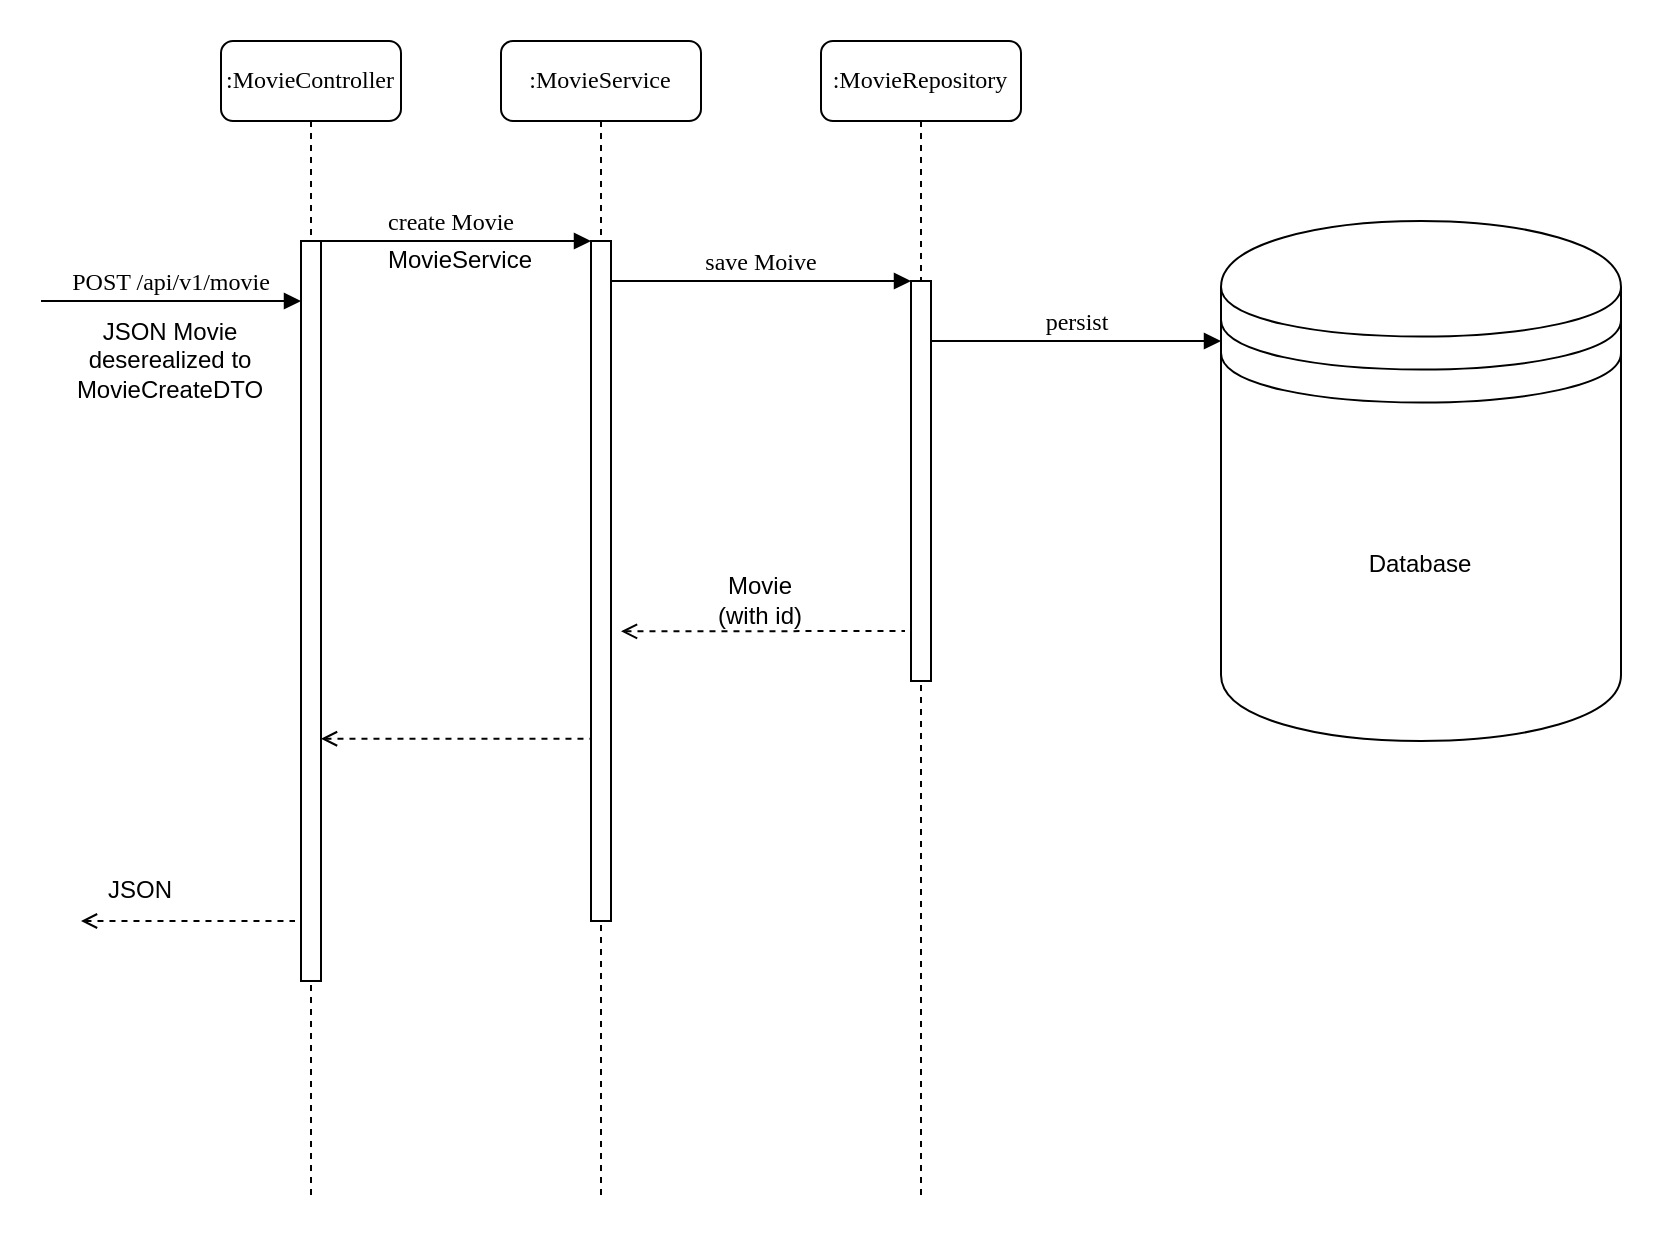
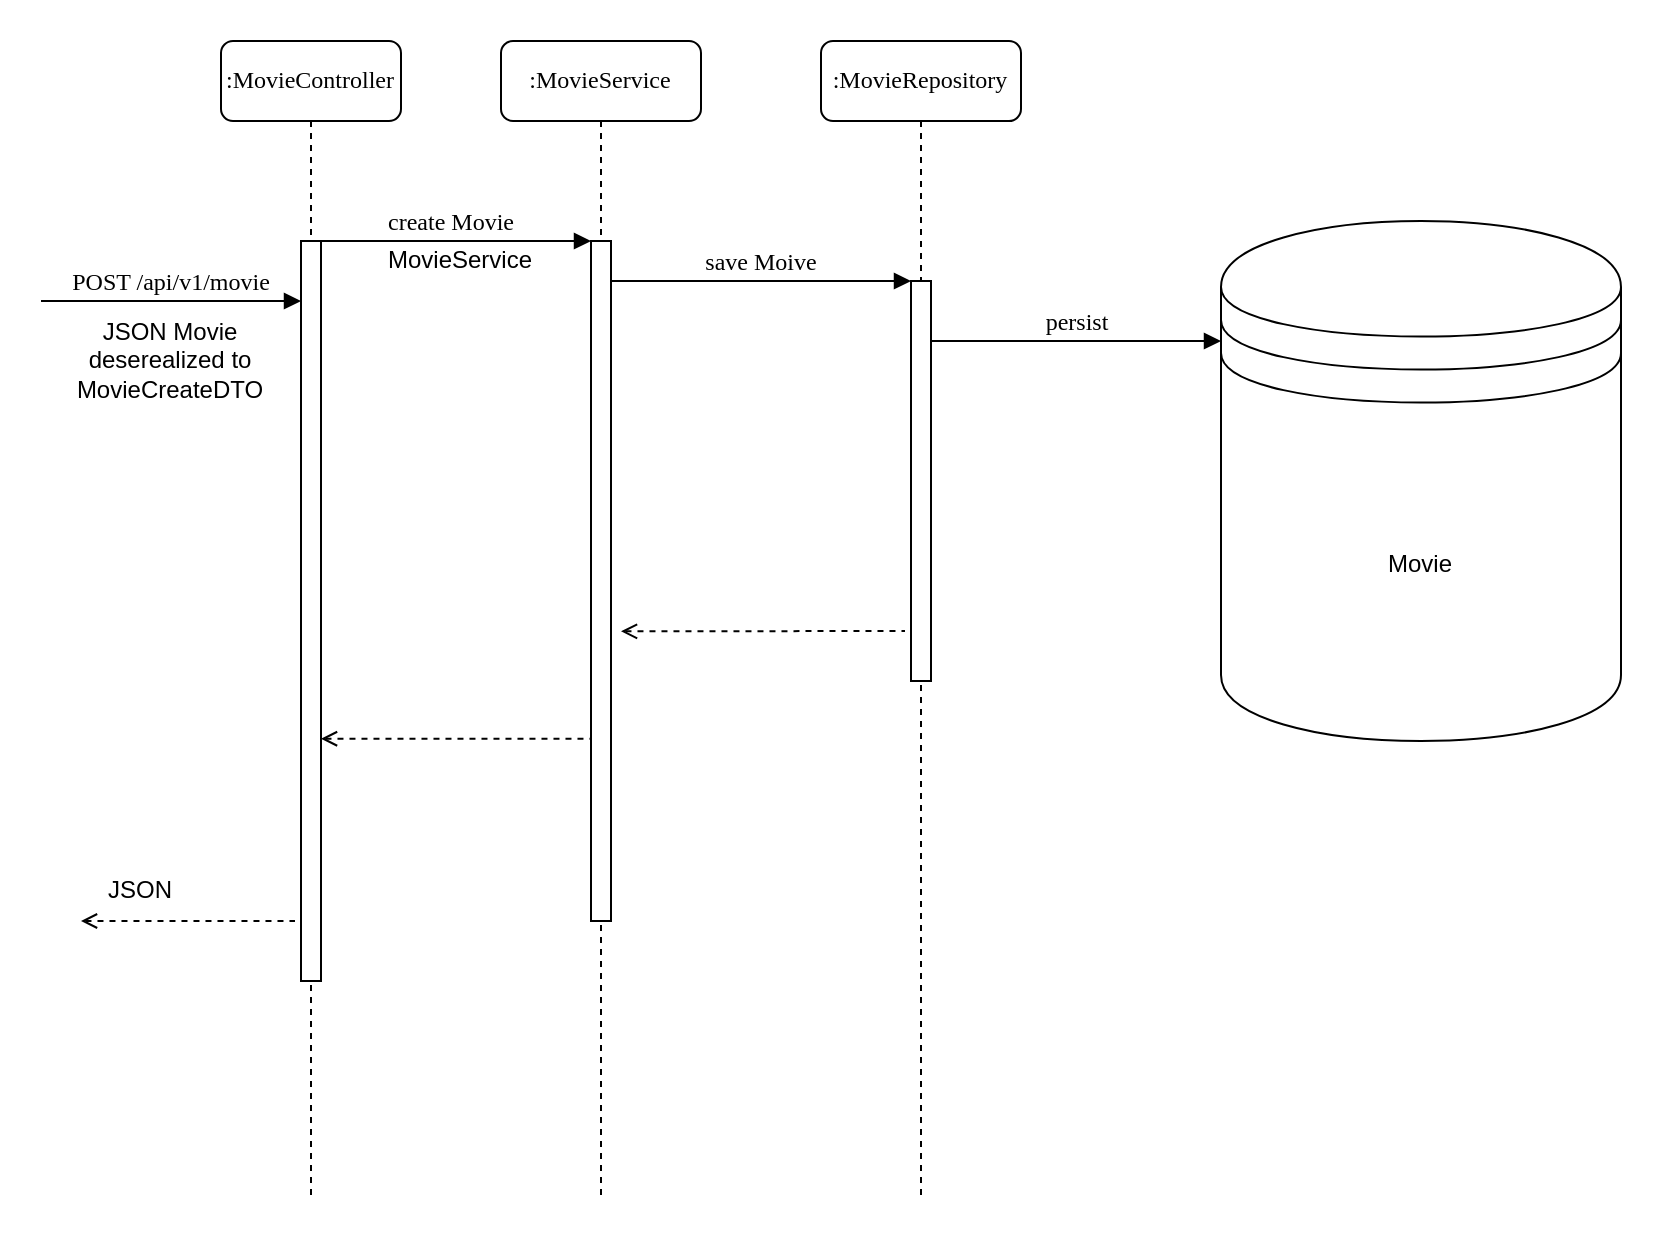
node "Database": label "Database" -> "Movie"
node "Movie (with id)": removed
